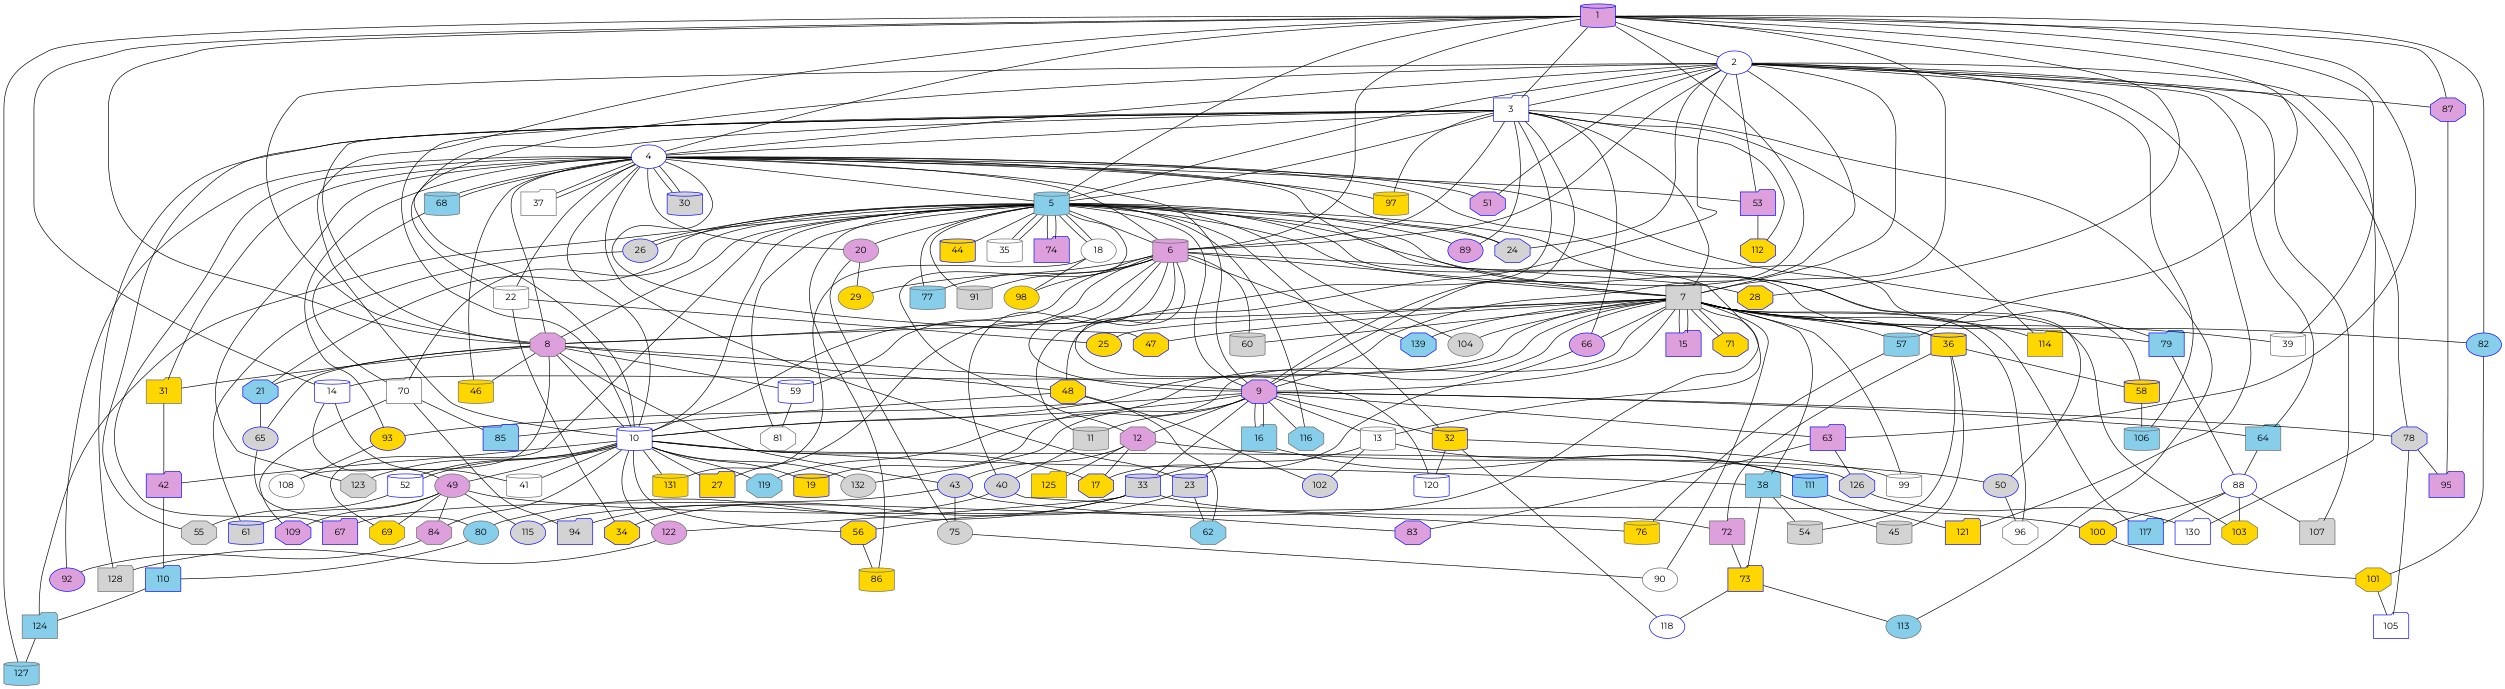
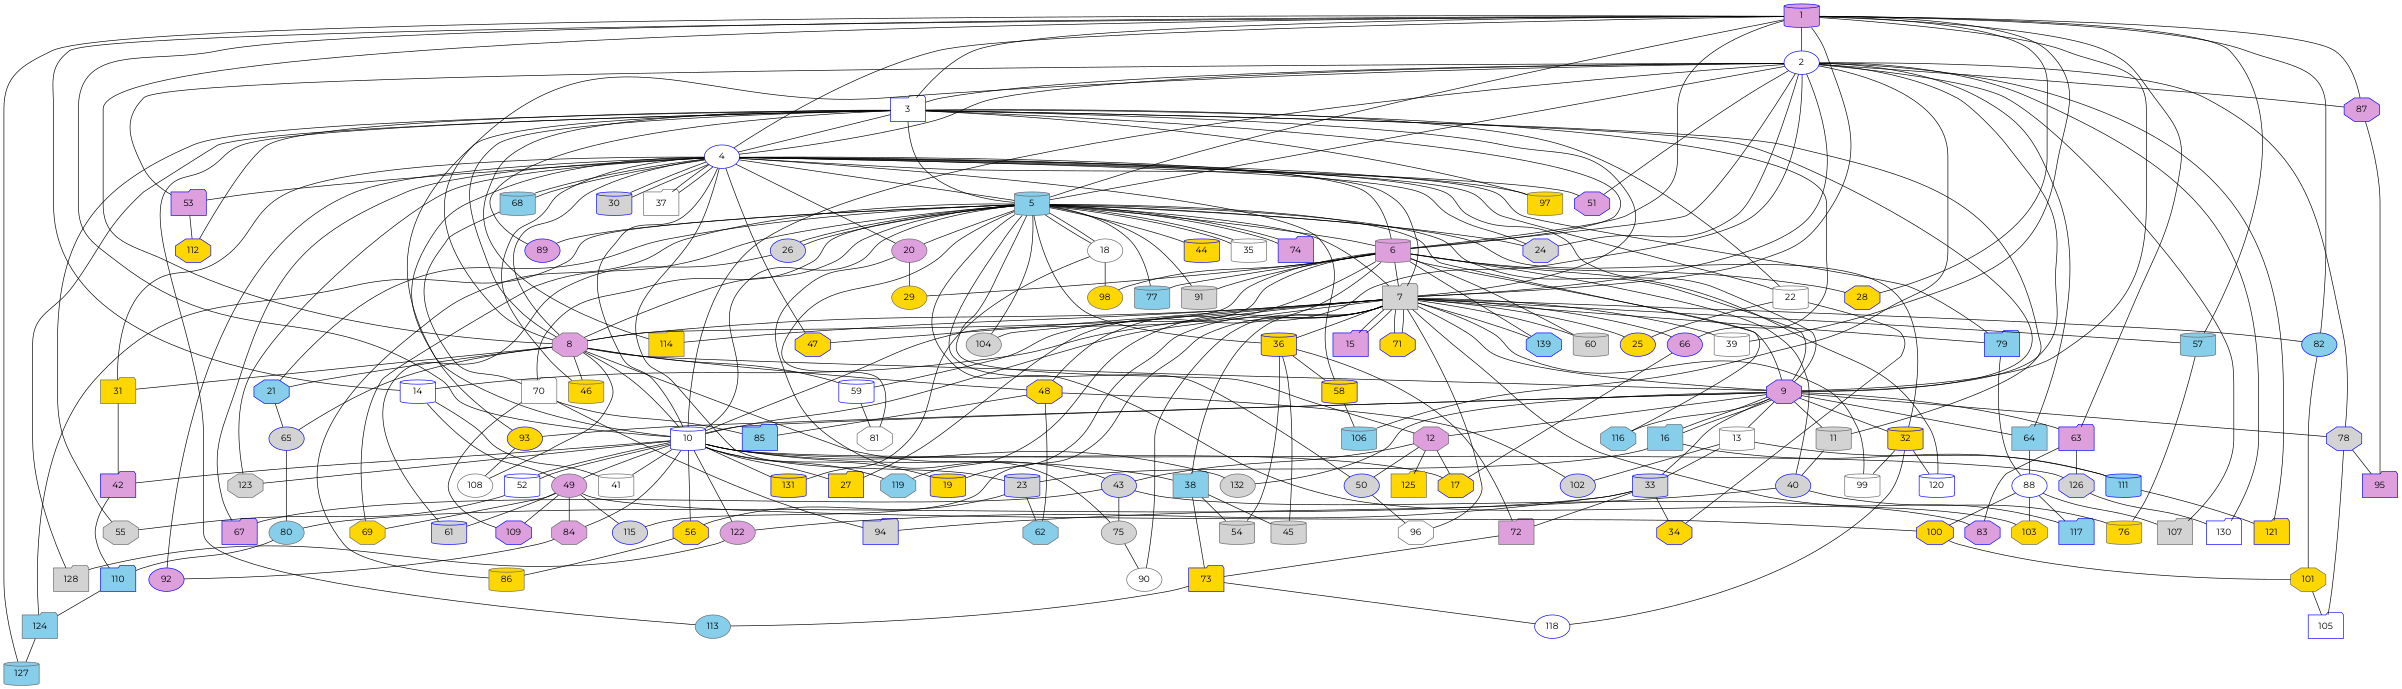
edge "5" -- "13": removed
node "131": color gray40 -> blue
